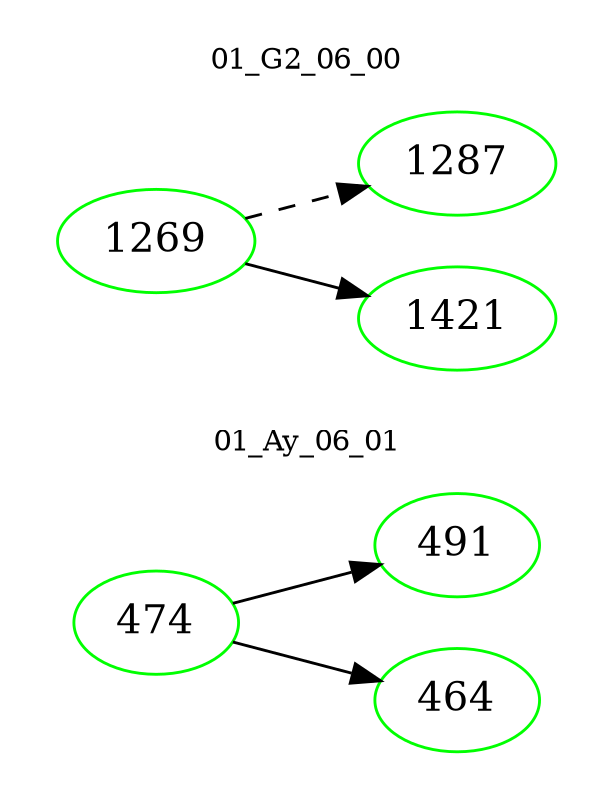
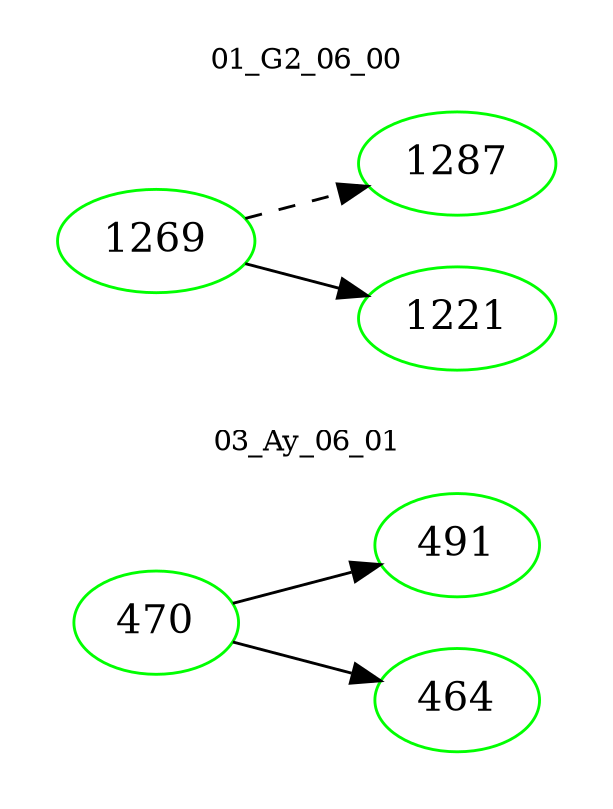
node "1421": label "1421" -> "1221"
cluster "01_Ay_06_01": label "01_Ay_06_01" -> "03_Ay_06_01"
node "474": label "474" -> "470"
